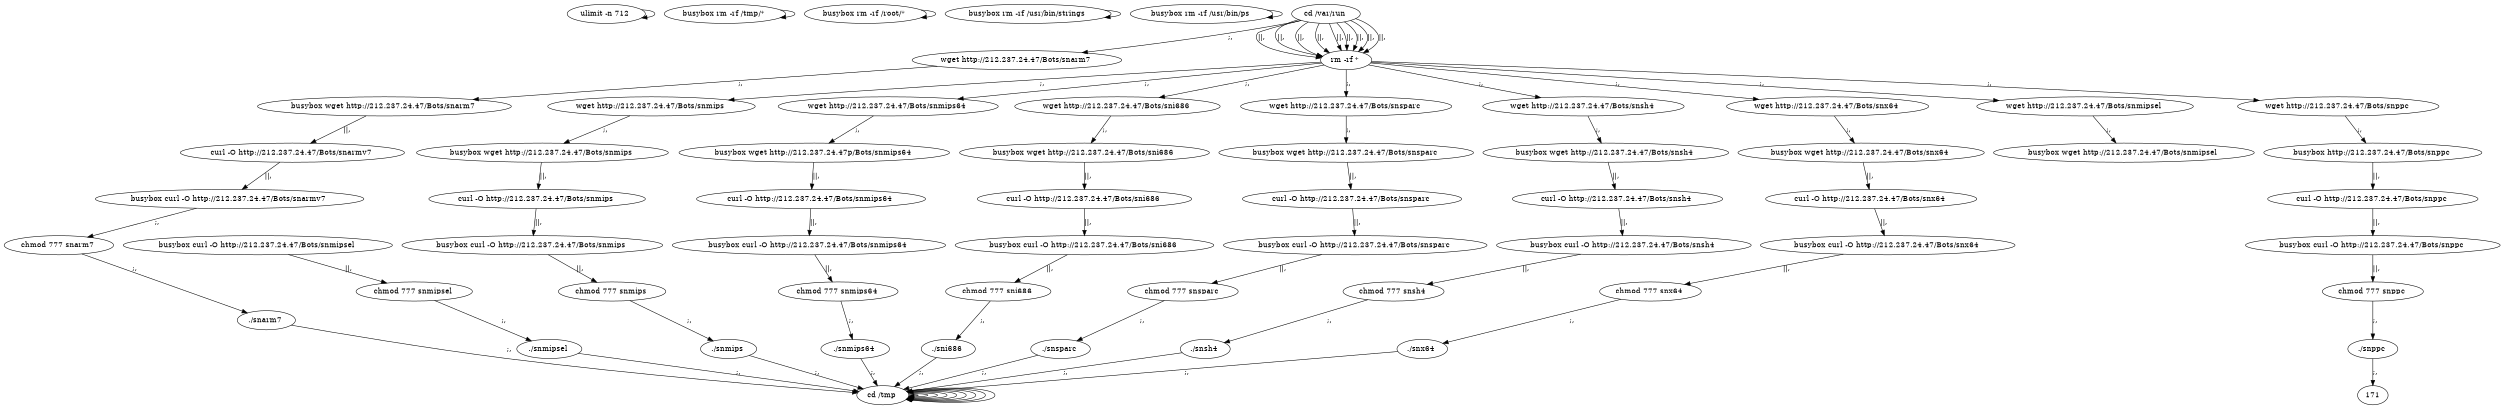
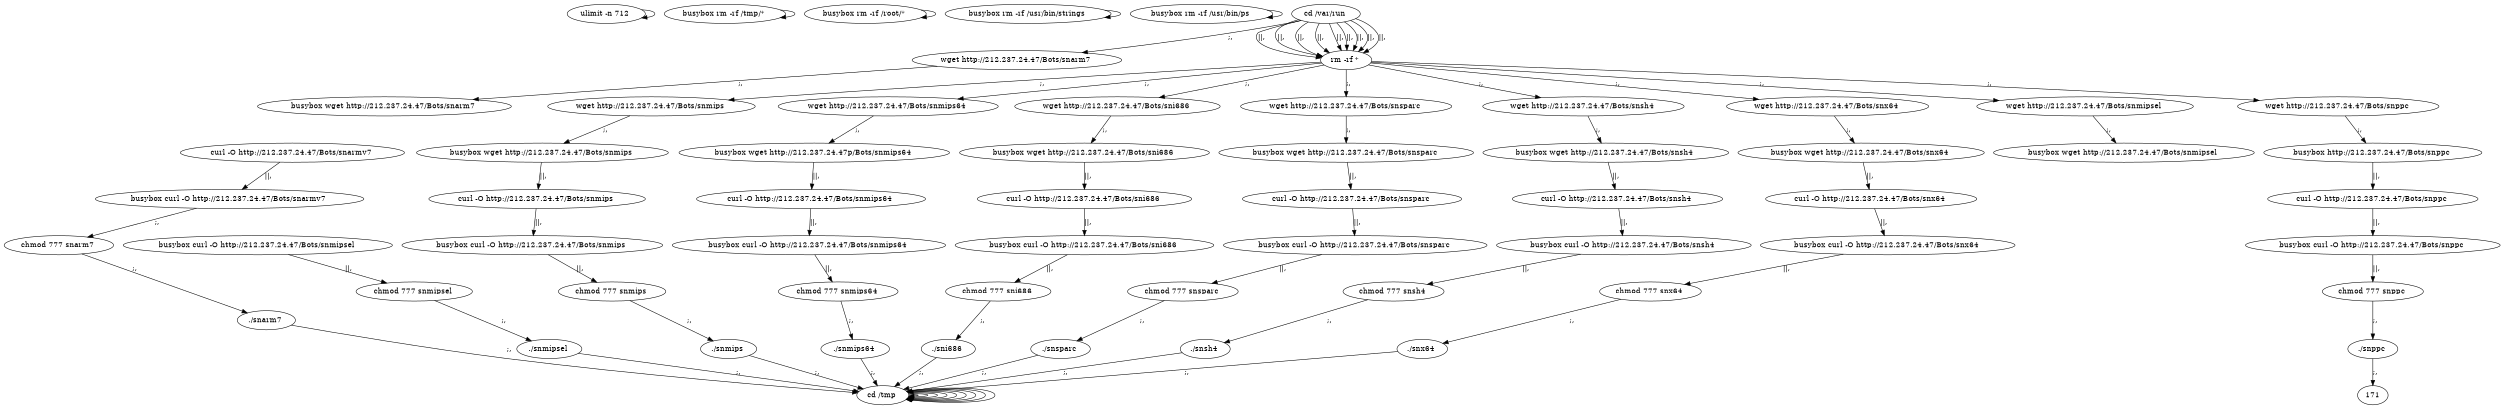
edge "busybox wget http://212.237.24.47/Bots/snarm7" -> "curl -O http://212.237.24.47/Bots/snarmv7": removed, label "||,"
